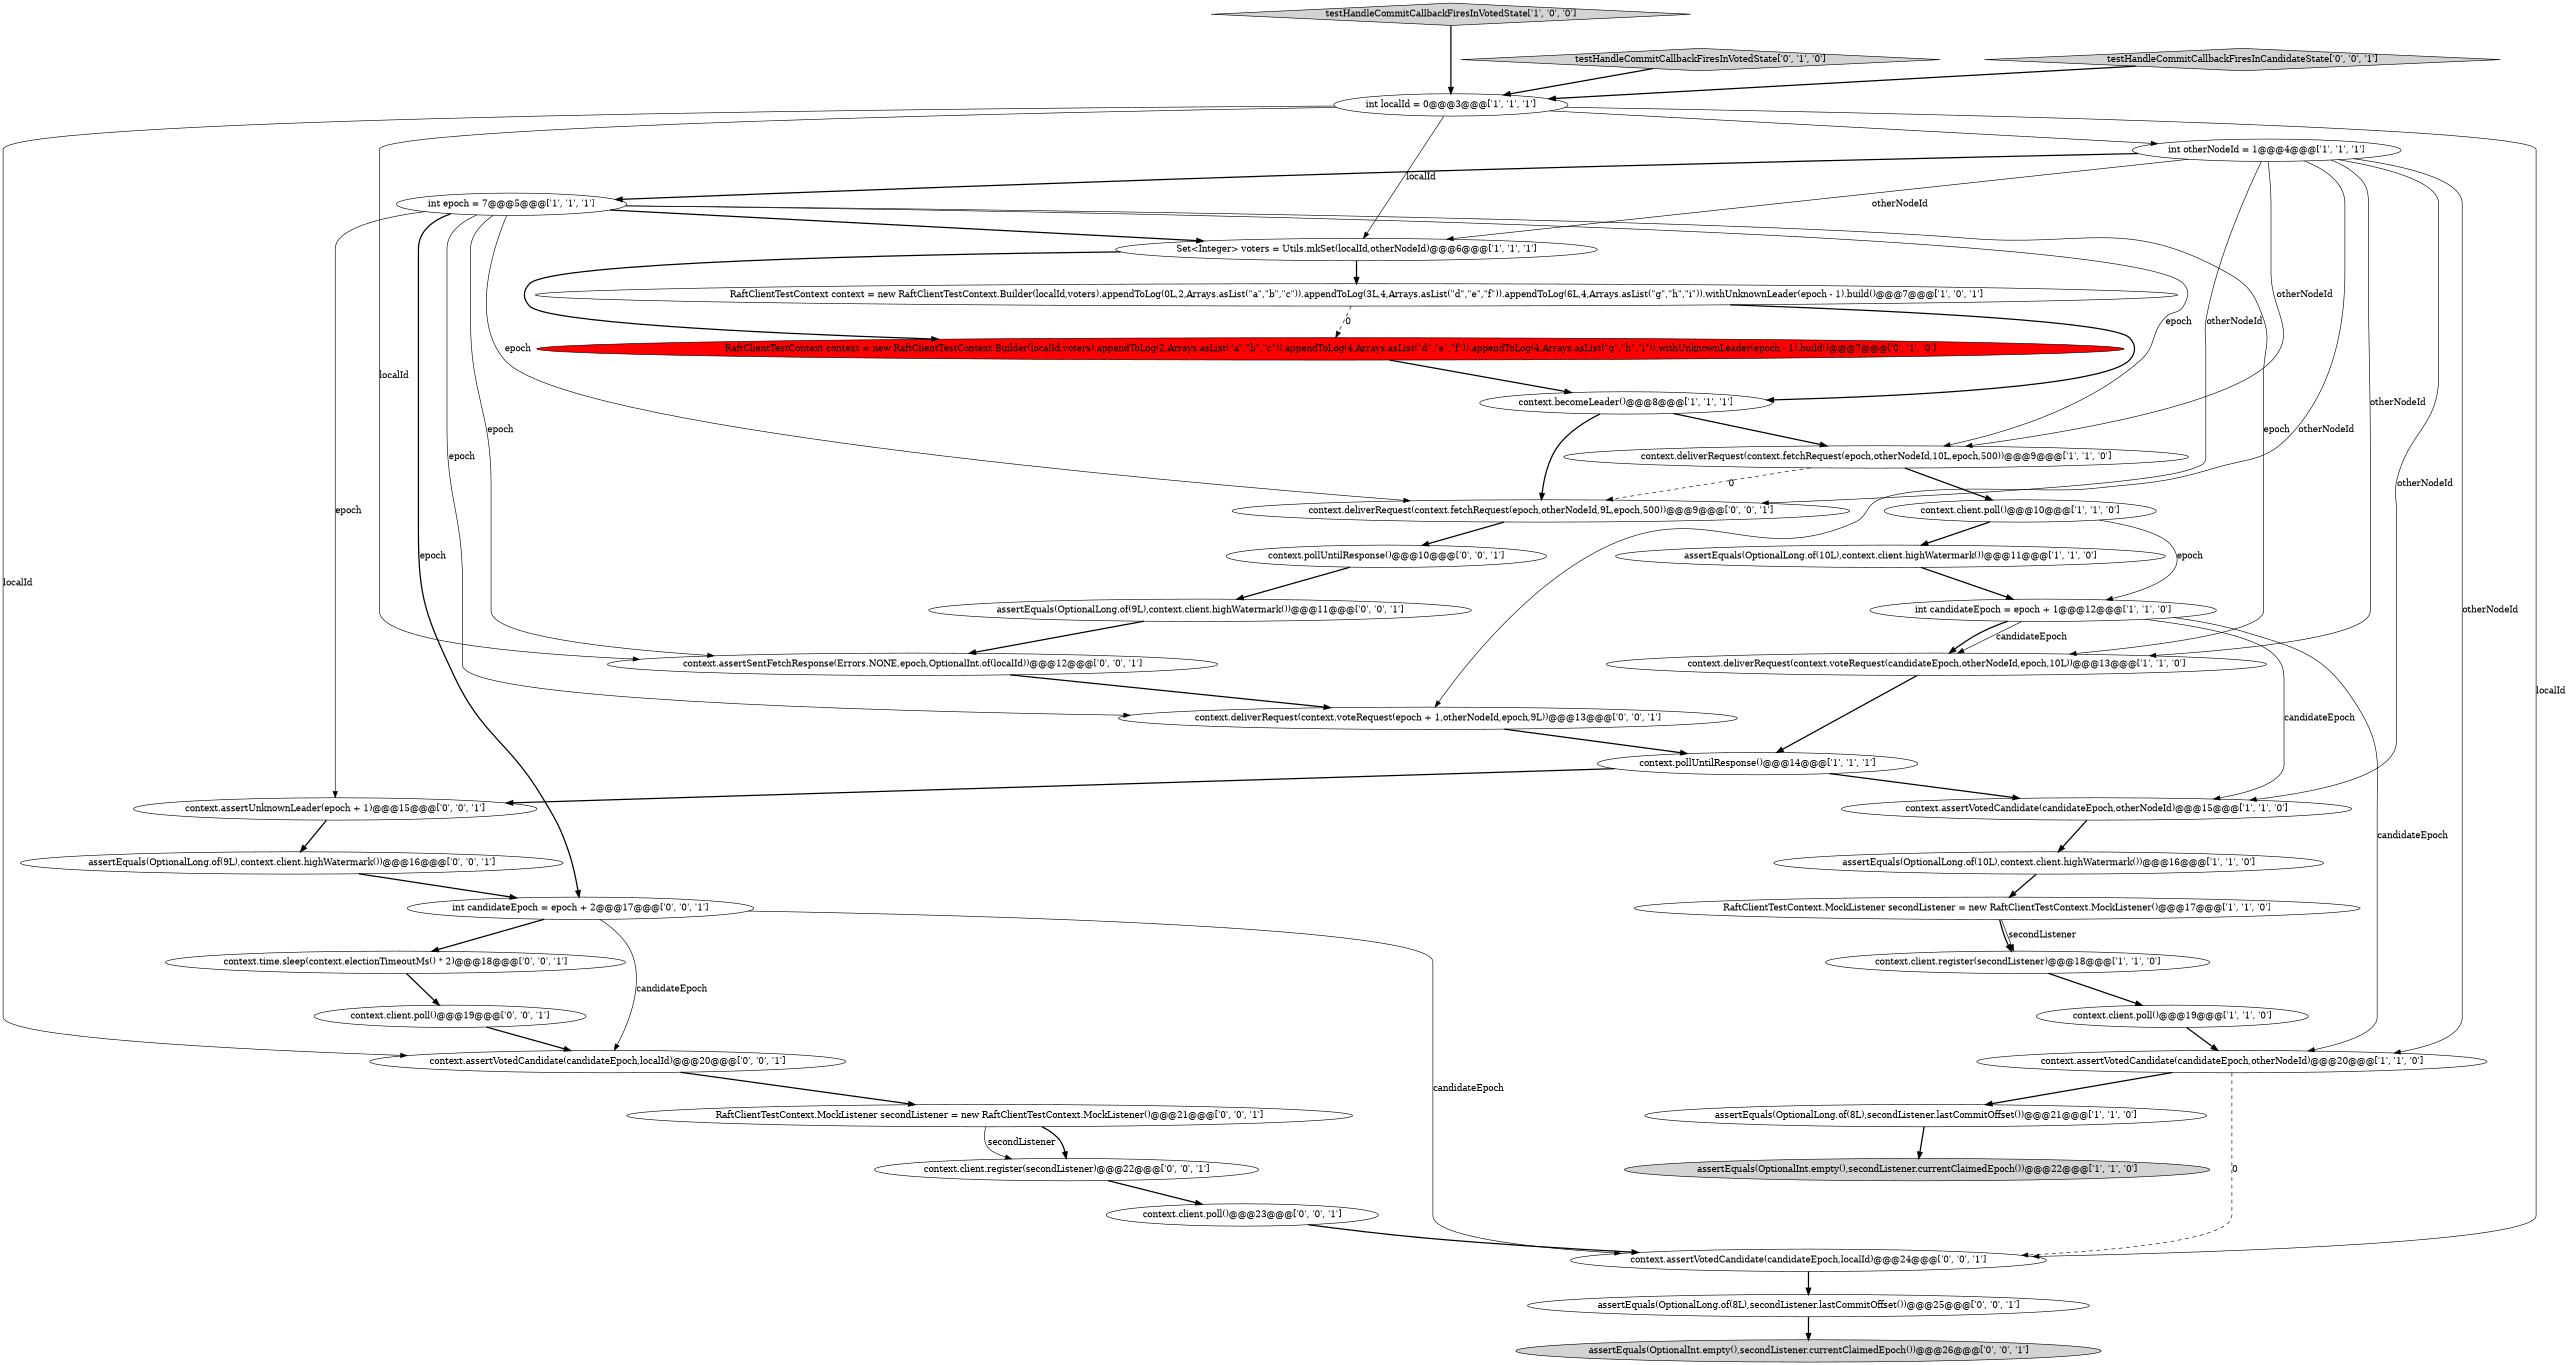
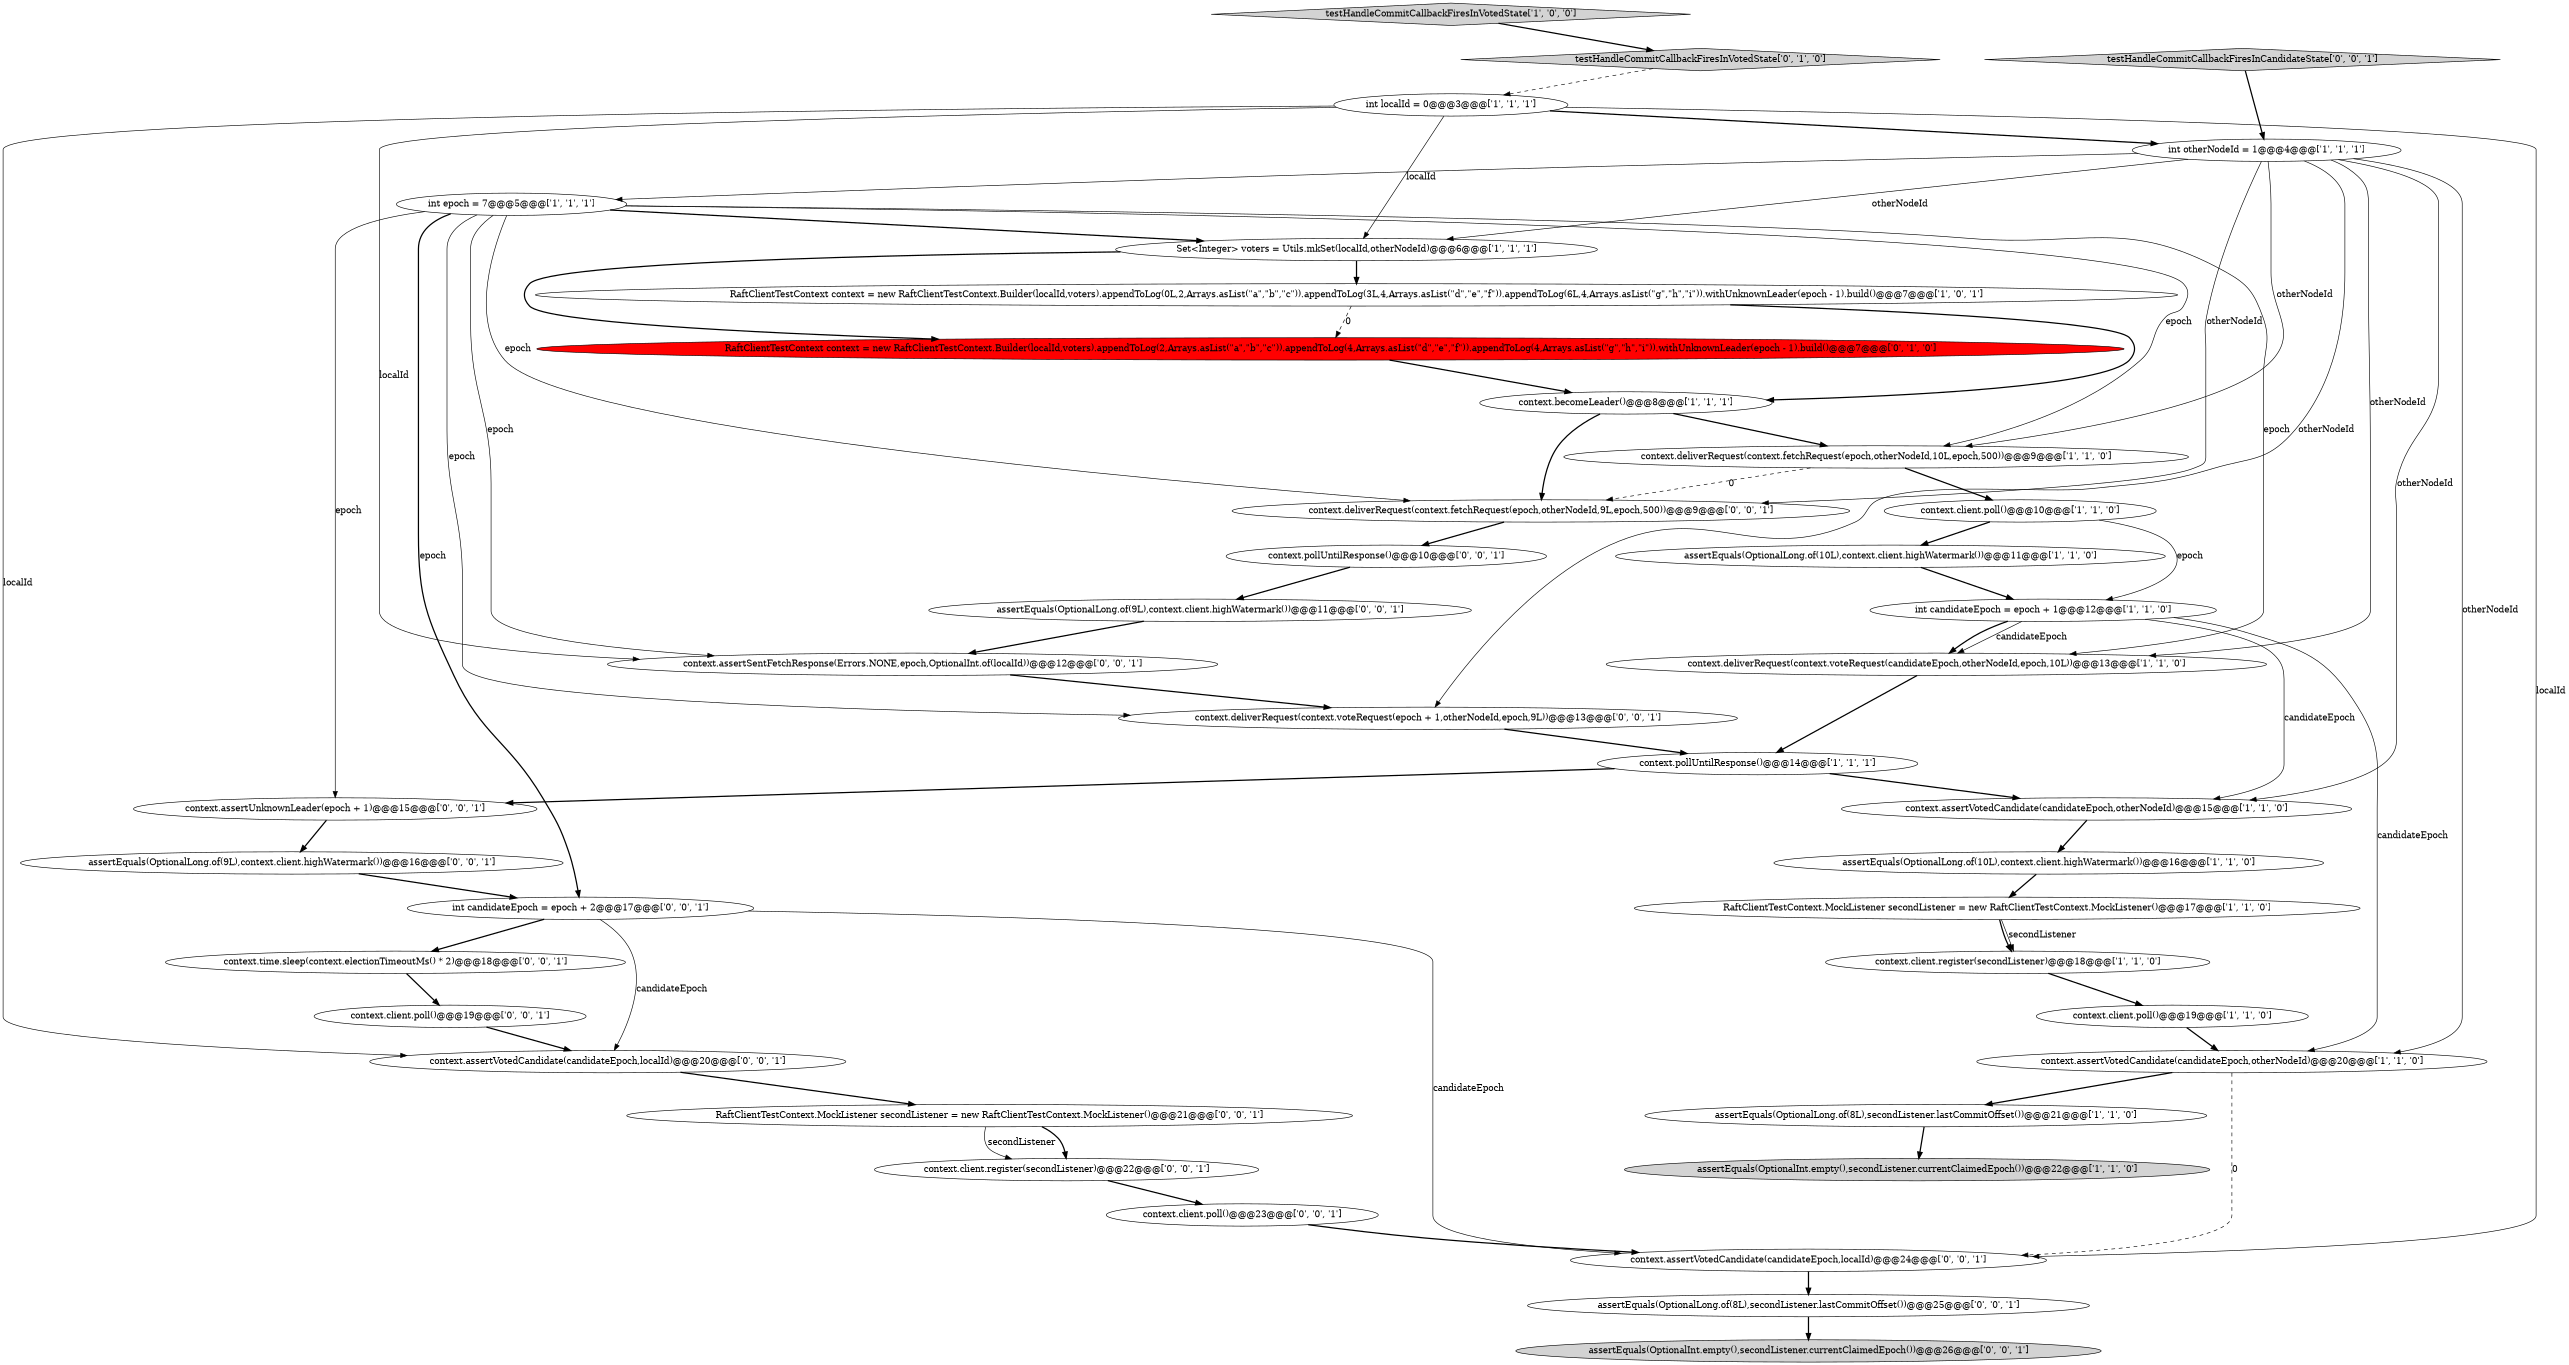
edge "testHandleCommitCallbackFiresInVotedState['1', '0', '0']" -> "int localId = 0@@@3@@@['1', '1', '1']": now "testHandleCommitCallbackFiresInVotedState['1', '0', '0']" -> "testHandleCommitCallbackFiresInVotedState['0', '1', '0']"
edge "testHandleCommitCallbackFiresInVotedState['0', '1', '0']" -> "int localId = 0@@@3@@@['1', '1', '1']": style bold -> dashed
edge "testHandleCommitCallbackFiresInCandidateState['0', '0', '1']" -> "int localId = 0@@@3@@@['1', '1', '1']": now "testHandleCommitCallbackFiresInCandidateState['0', '0', '1']" -> "int otherNodeId = 1@@@4@@@['1', '1', '1']"
edge "int localId = 0@@@3@@@['1', '1', '1']" -> "int otherNodeId = 1@@@4@@@['1', '1', '1']": style solid -> bold
edge "int otherNodeId = 1@@@4@@@['1', '1', '1']" -> "int epoch = 7@@@5@@@['1', '1', '1']": style bold -> solid
